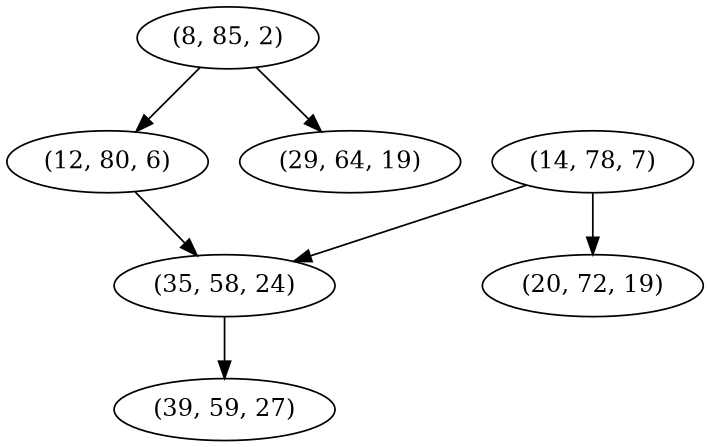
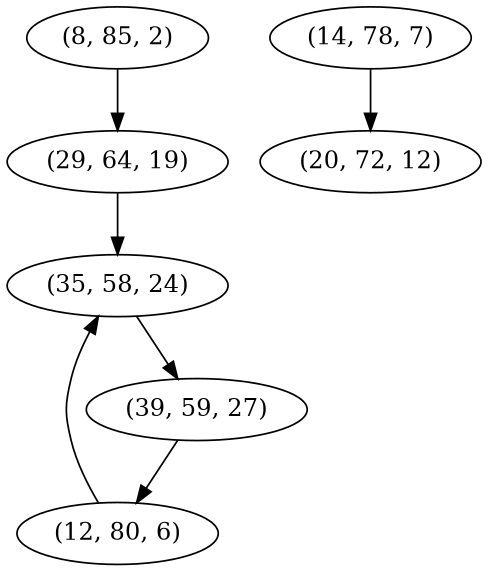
edge "(8, 85, 2)" -> "(12, 80, 6)": now "(39, 59, 27)" -> "(12, 80, 6)"
edge "(14, 78, 7)" -> "(35, 58, 24)": now "(29, 64, 19)" -> "(35, 58, 24)"
node "(20, 72, 19)": label "(20, 72, 19)" -> "(20, 72, 12)"
